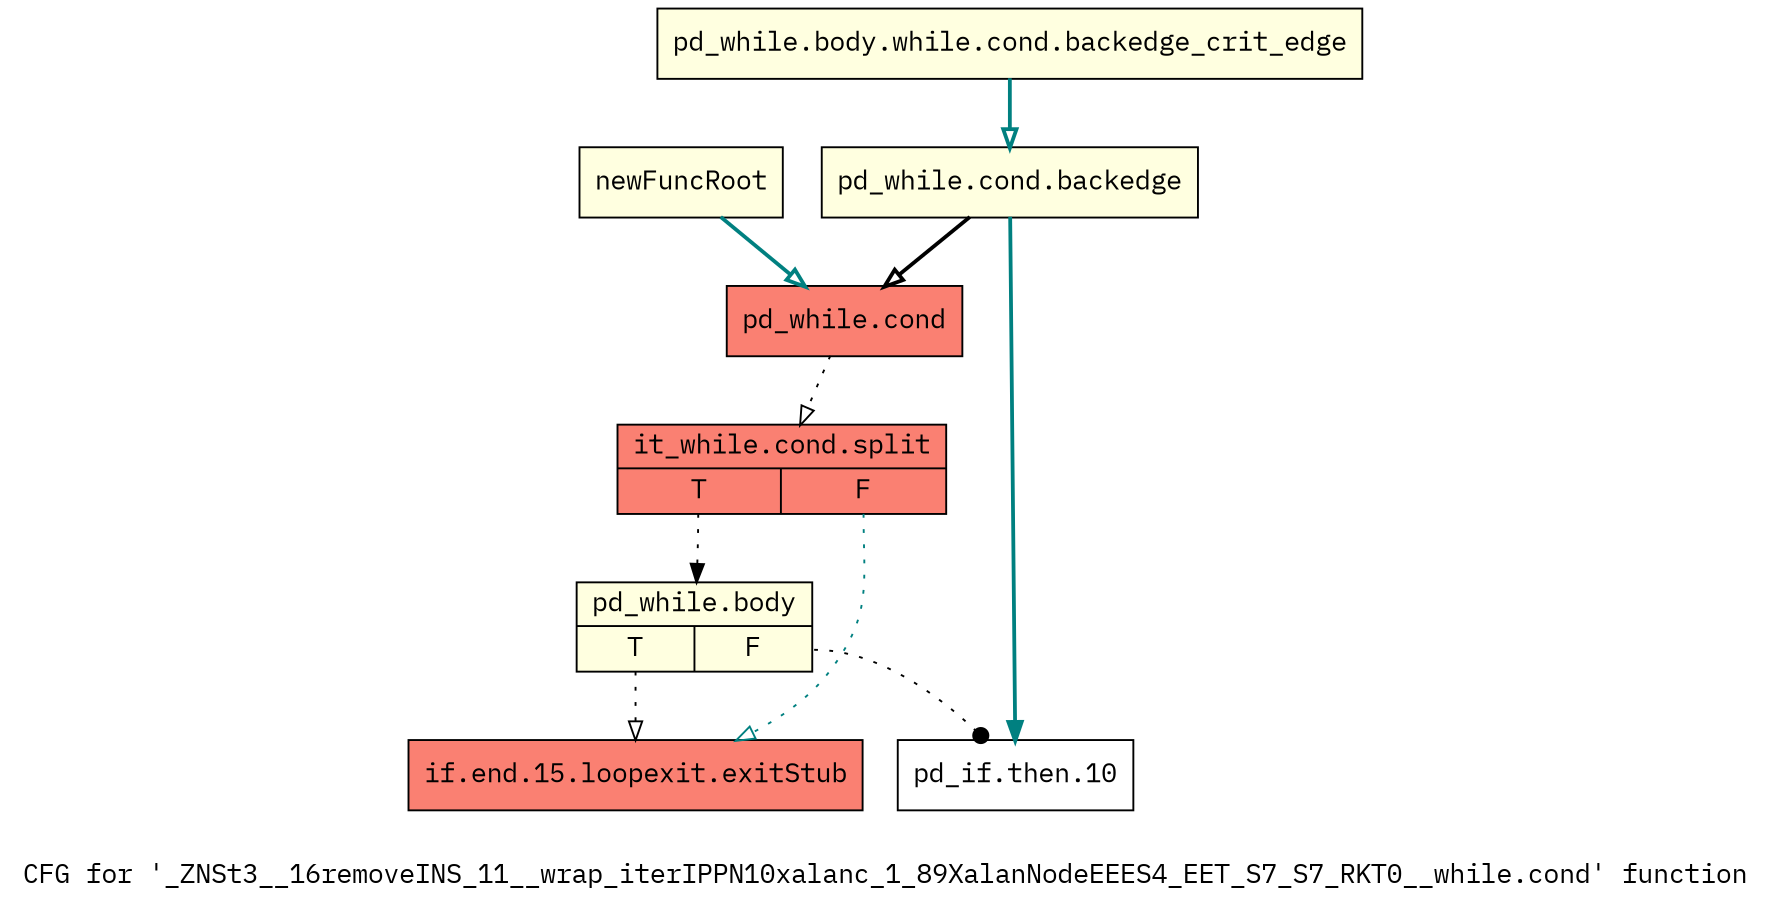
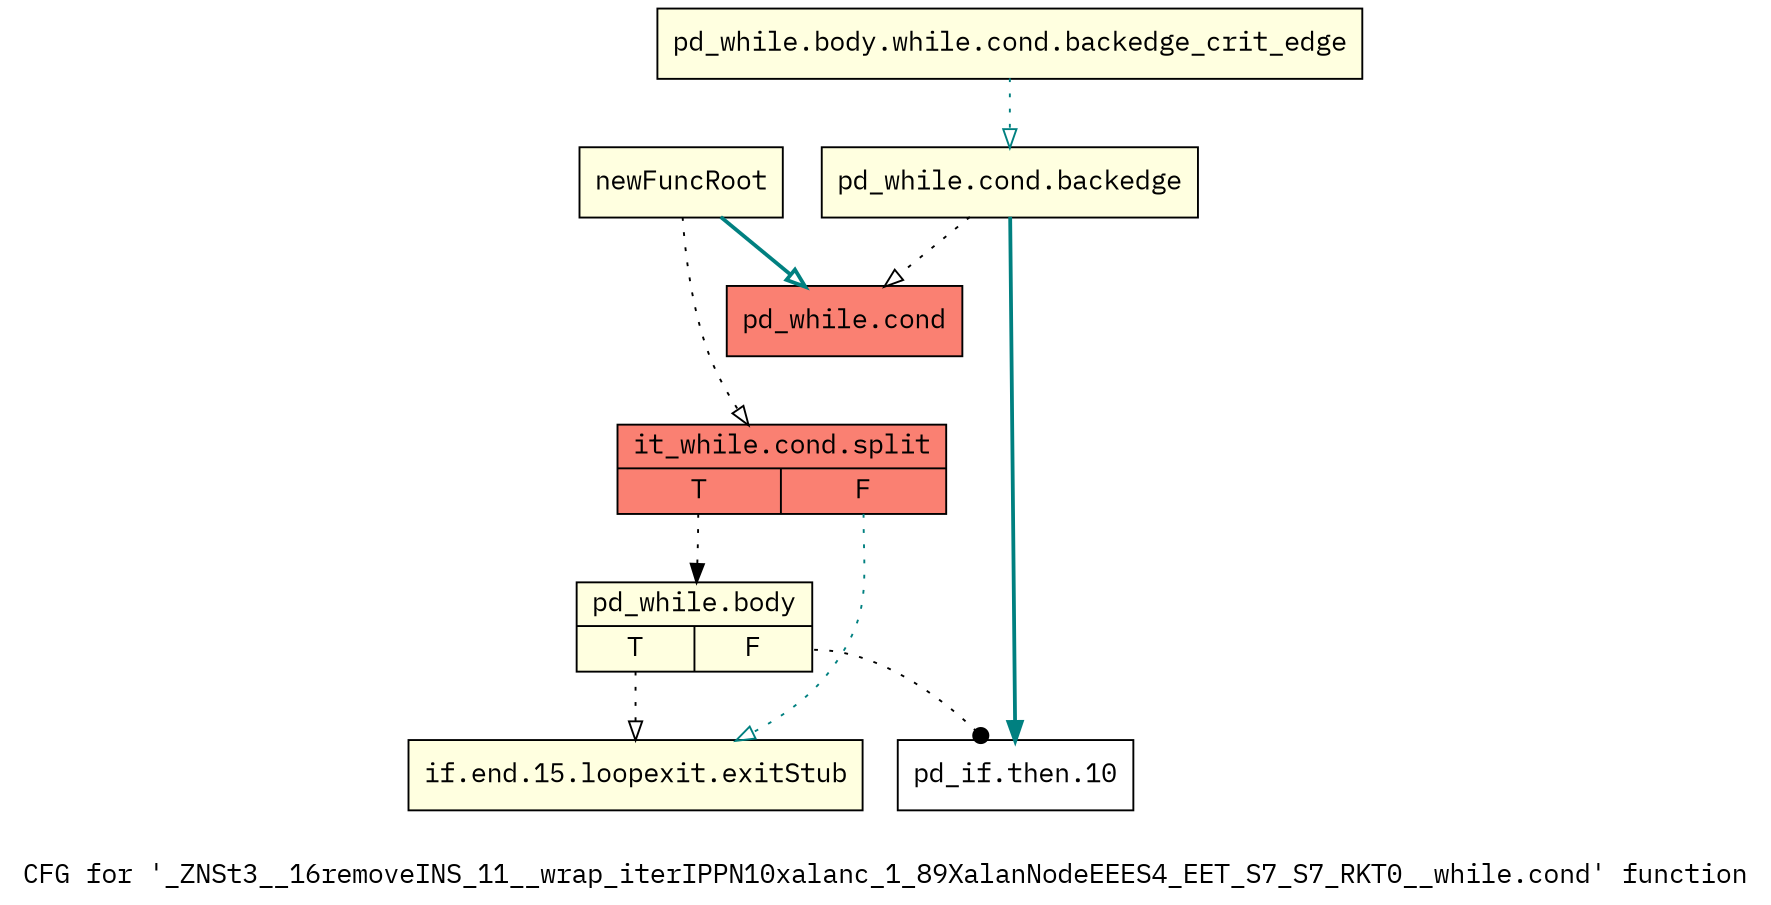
edge "pd_while.body.while.cond.backedge_crit_edge" -> "pd_while.cond.backedge": style bold -> dotted
edge "pd_while.cond.backedge" -> "pd_while.cond": style bold -> dotted
edge "pd_while.cond" -> "it_while.cond.split": now "newFuncRoot" -> "it_while.cond.split"
node "if.end.15.loopexit.exitStub": fillcolor salmon -> lightyellow
